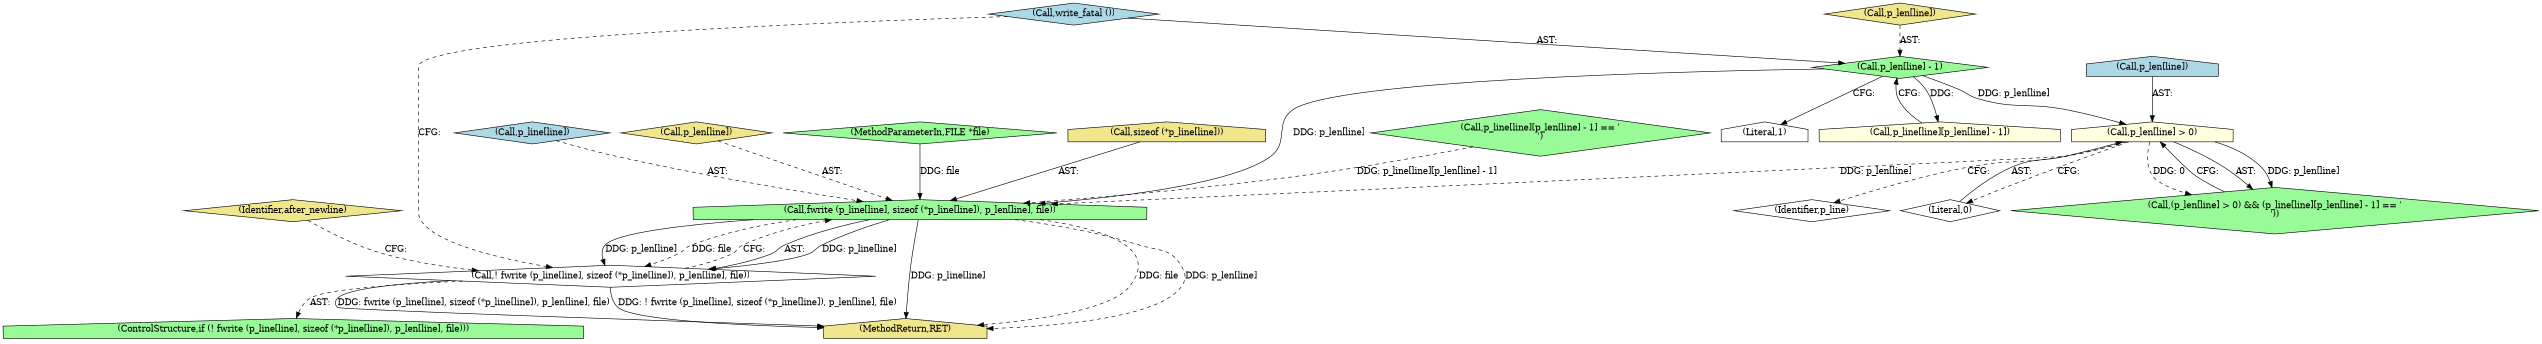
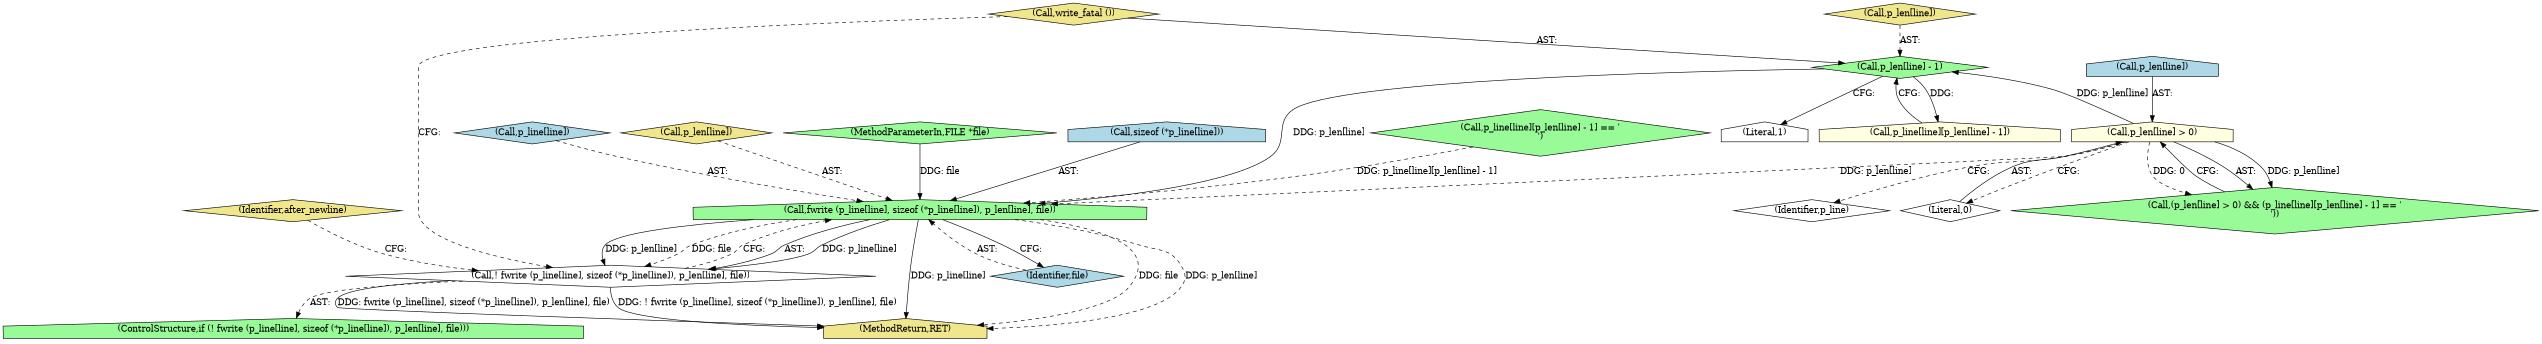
node "(Call,write_fatal ())": fillcolor lightblue -> khaki
edge "(Call,p_len[line] - 1)" -> "(Call,p_len[line] > 0)": reversed
node "(Call,sizeof (*p_line[line]))": fillcolor khaki -> lightblue
node "(Identifier,file)": added
